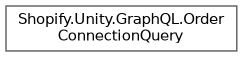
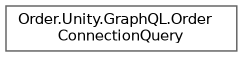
node "Shopify.Unity.GraphQL.Order ConnectionQuery": label "Shopify.Unity.GraphQL.Order ConnectionQuery" -> "Order.Unity.GraphQL.Order ConnectionQuery"
